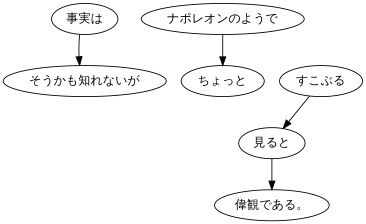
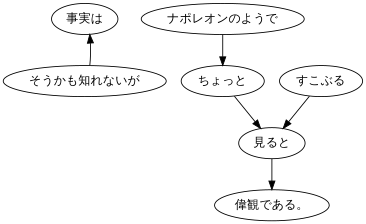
edge "事実は" -> "そうかも知れないが": reversed
edge "ちょっと" -> "見ると": added
